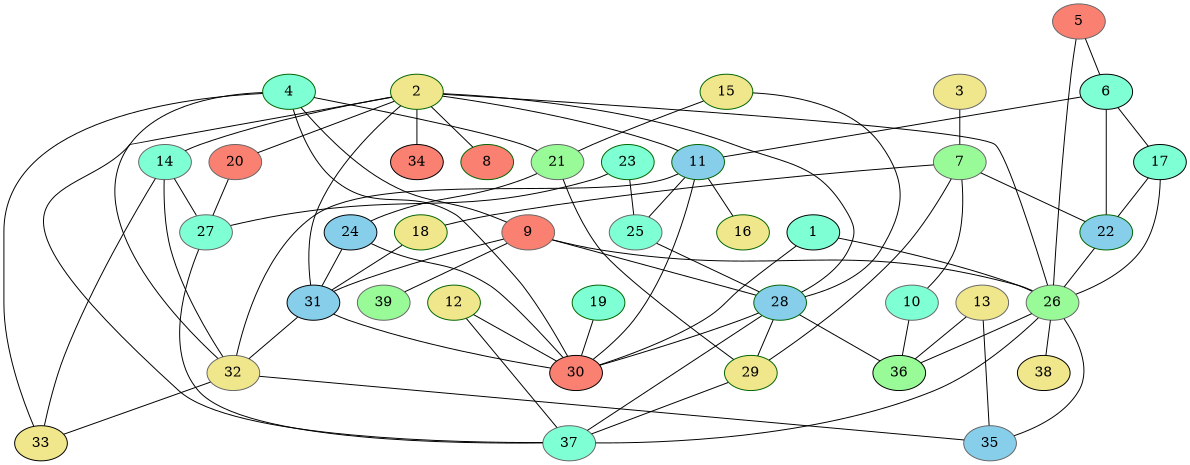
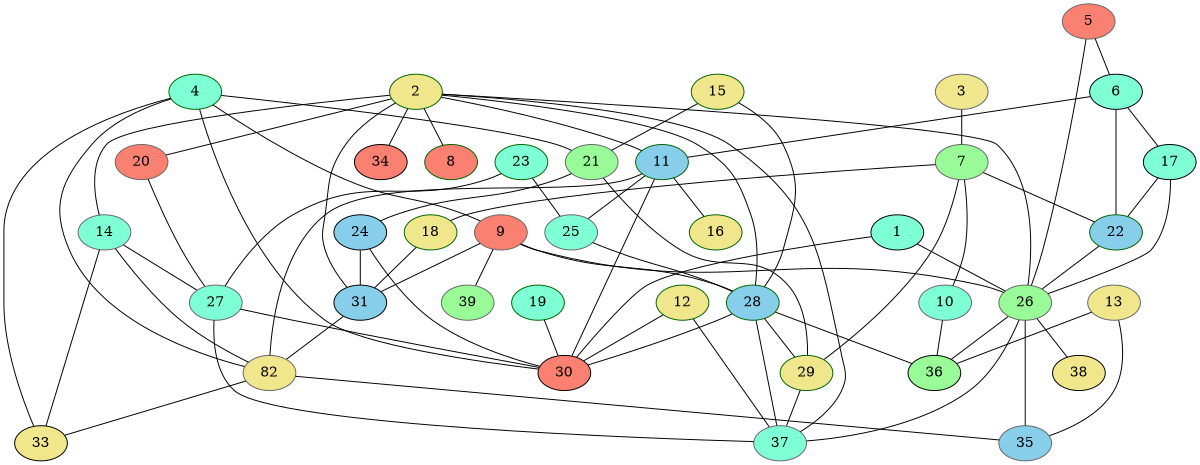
edge "31" -- "30": now "27" -- "30"
node "32": label "32" -> "82"
